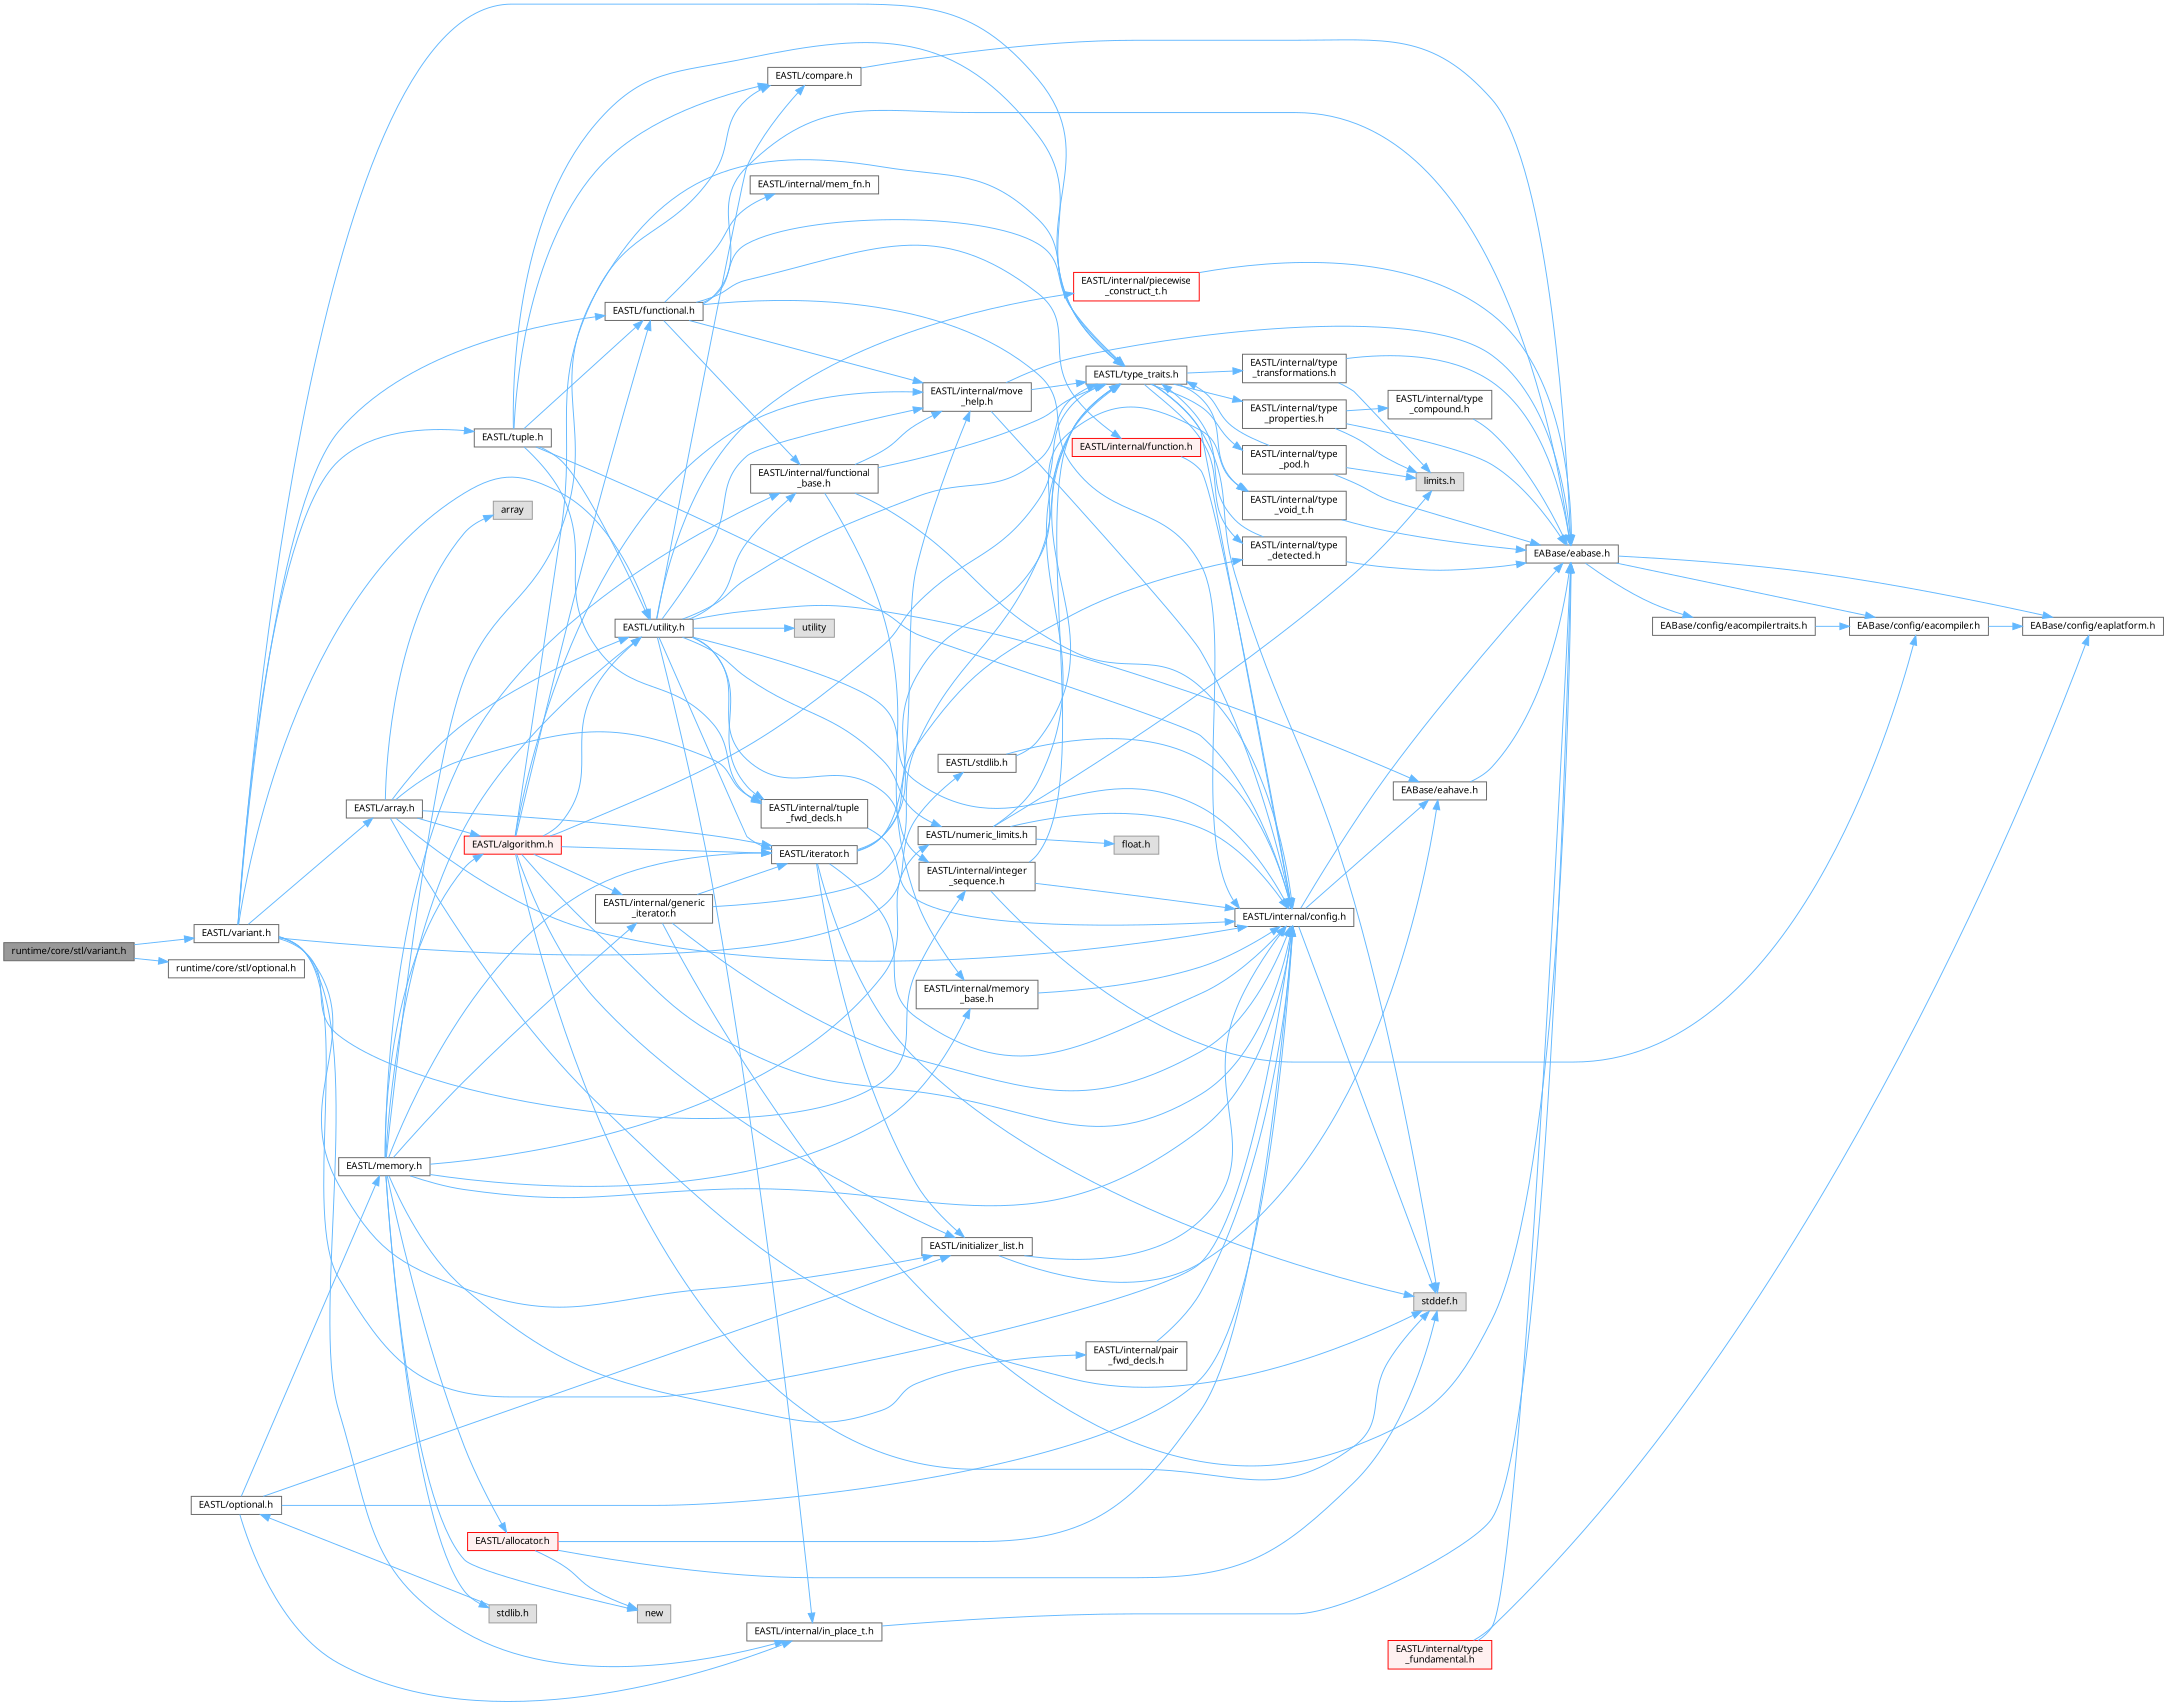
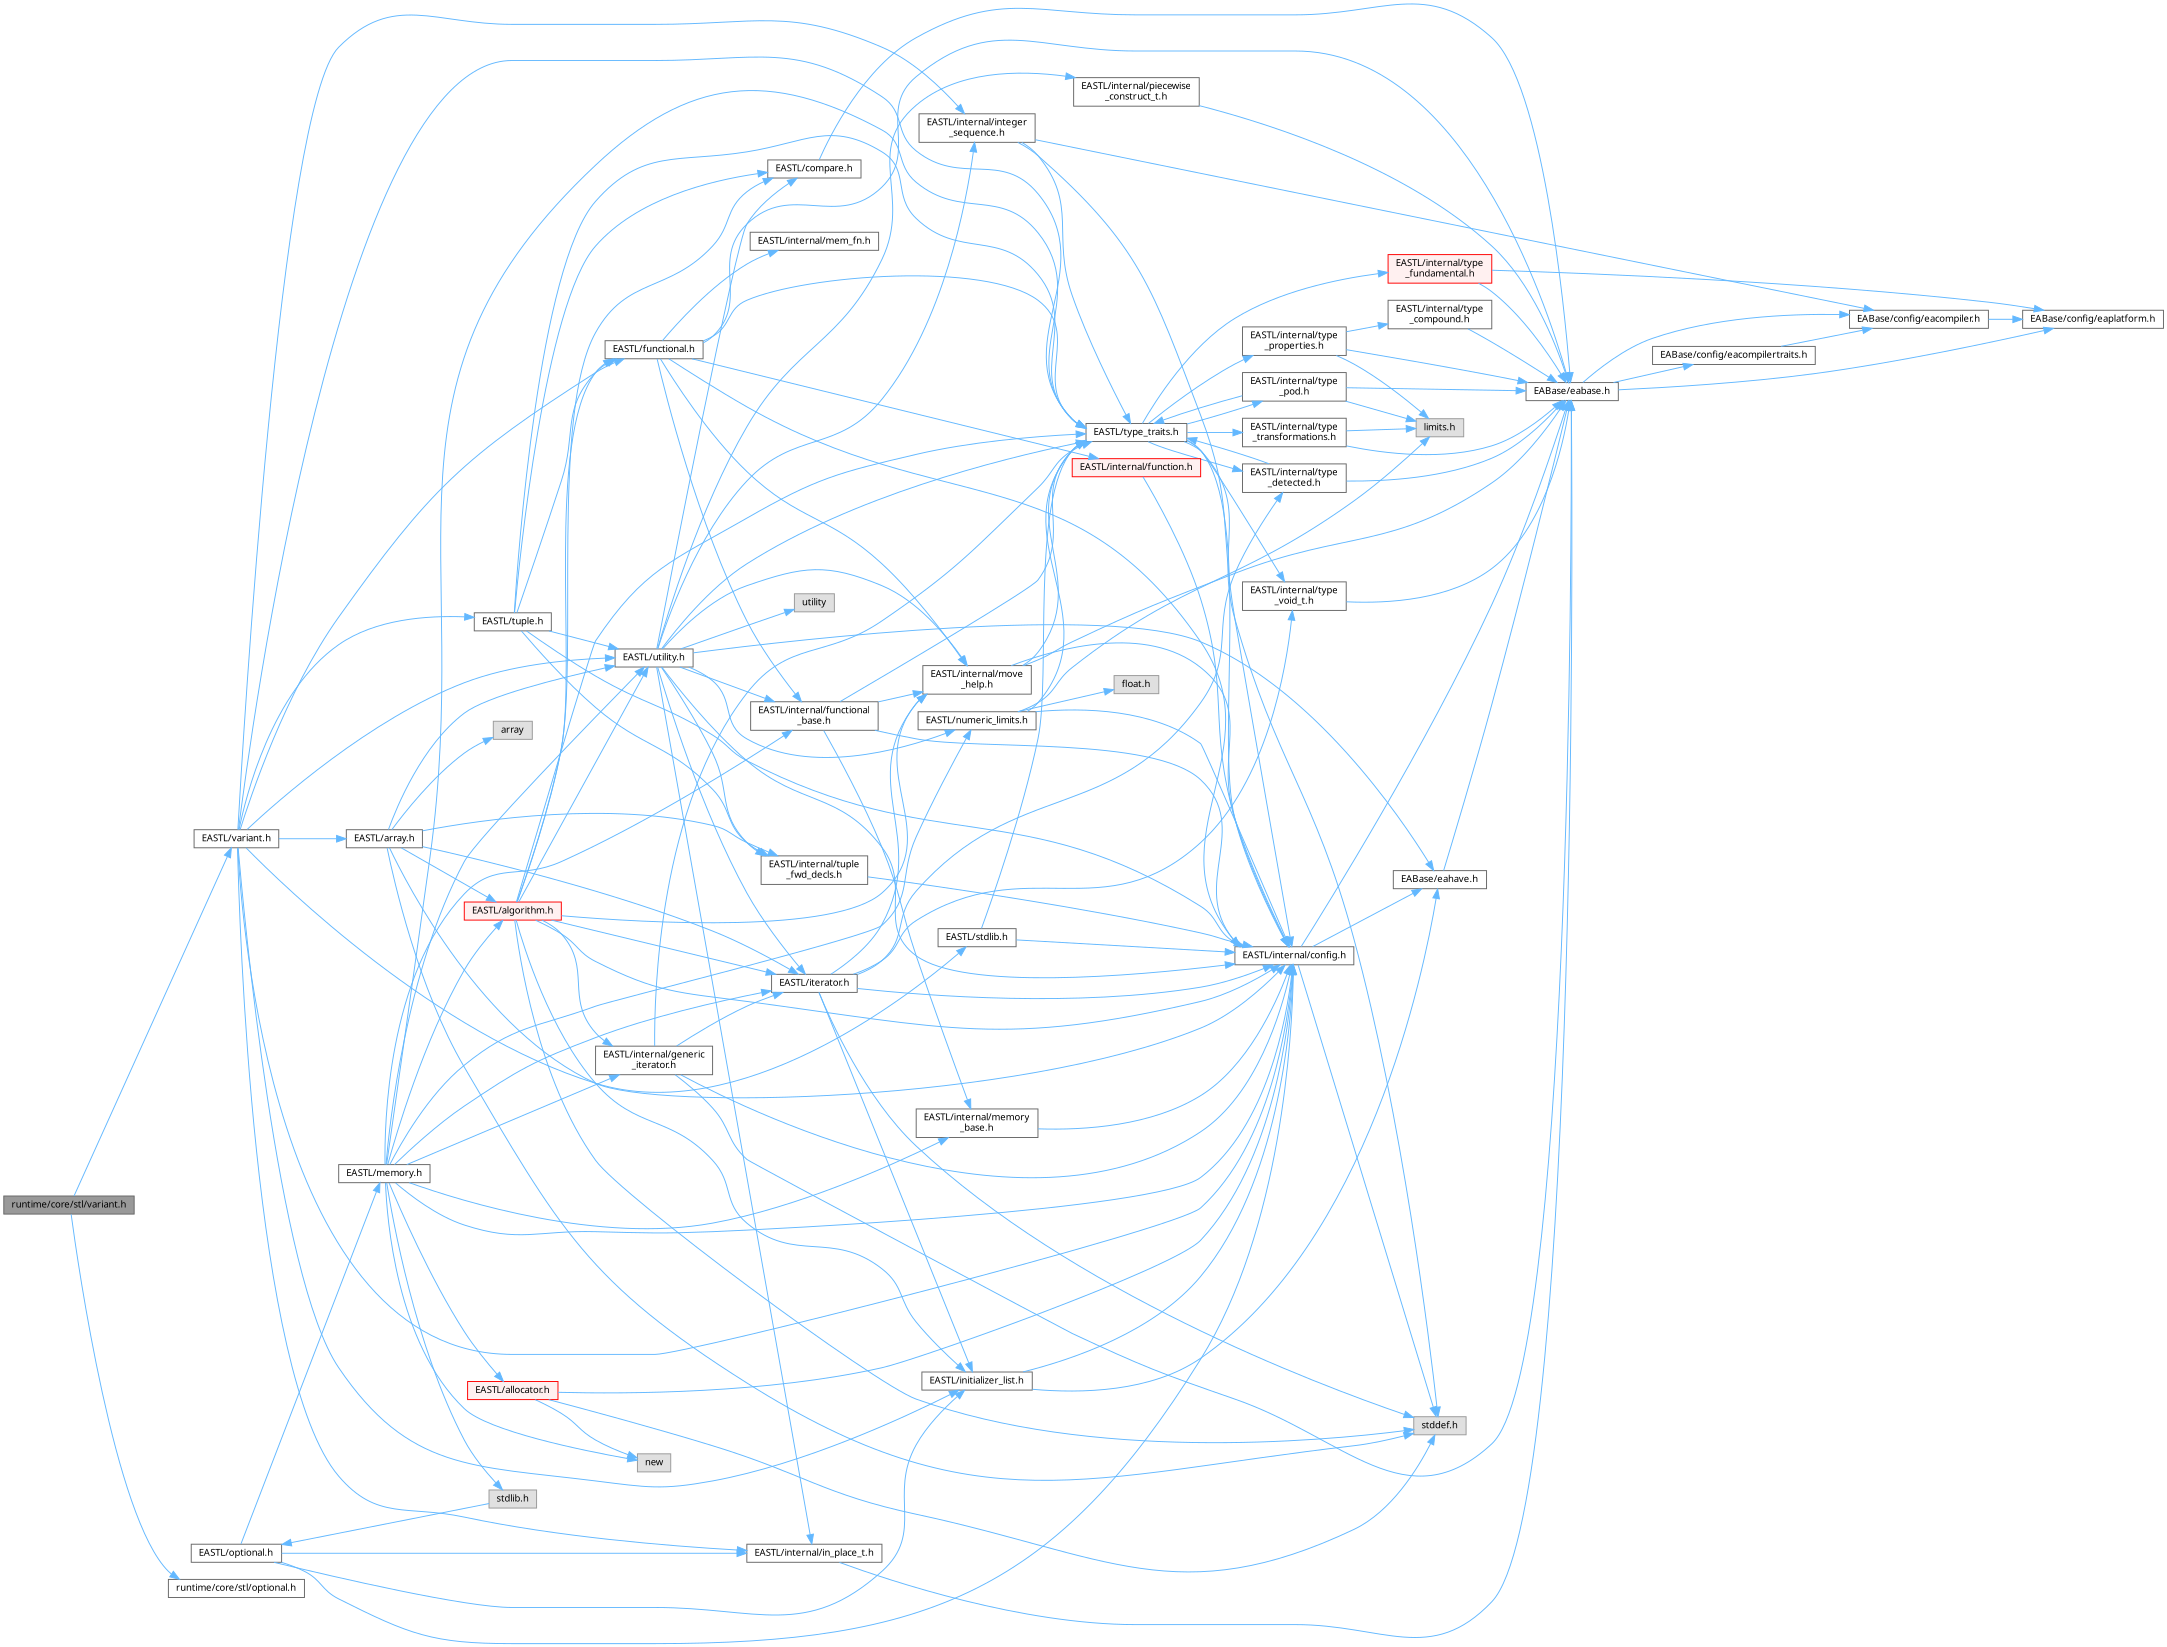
node "EASTL/internal/piecewise _construct_t.h": color red -> grey40
edge "EASTL/type_traits.h" -> "EASTL/internal/type _fundamental.h": added
node "EASTL/internal/pair _fwd_decls.h": removed
